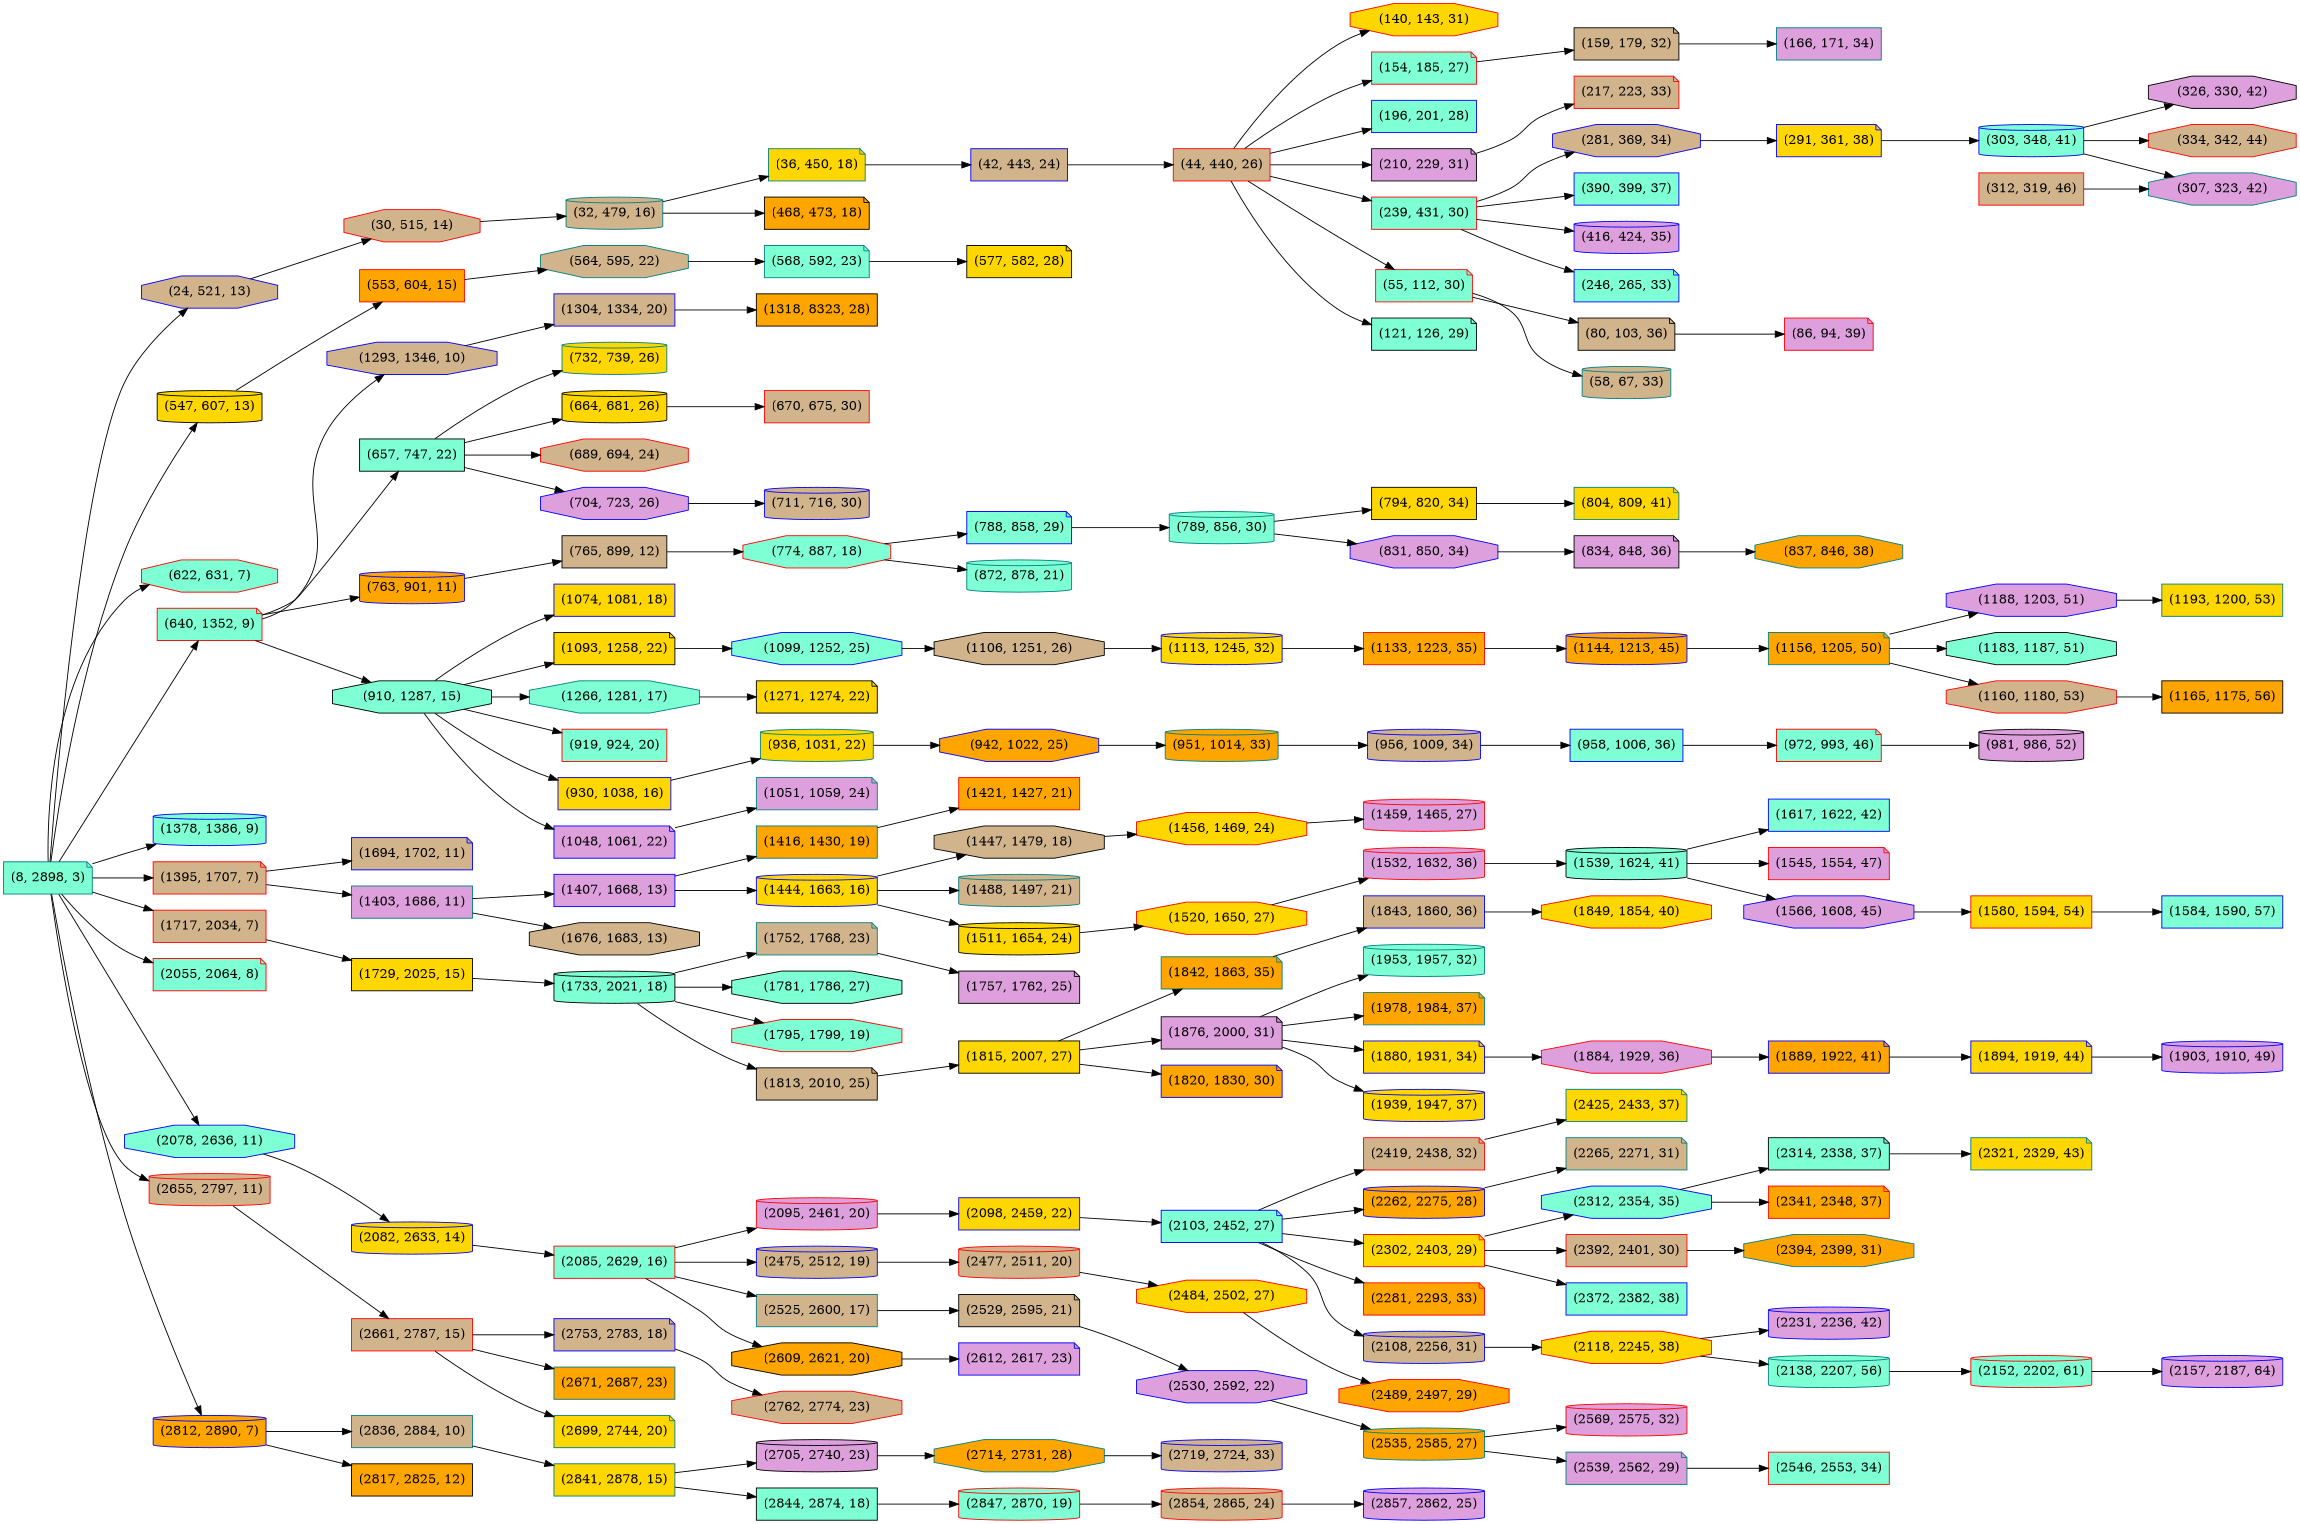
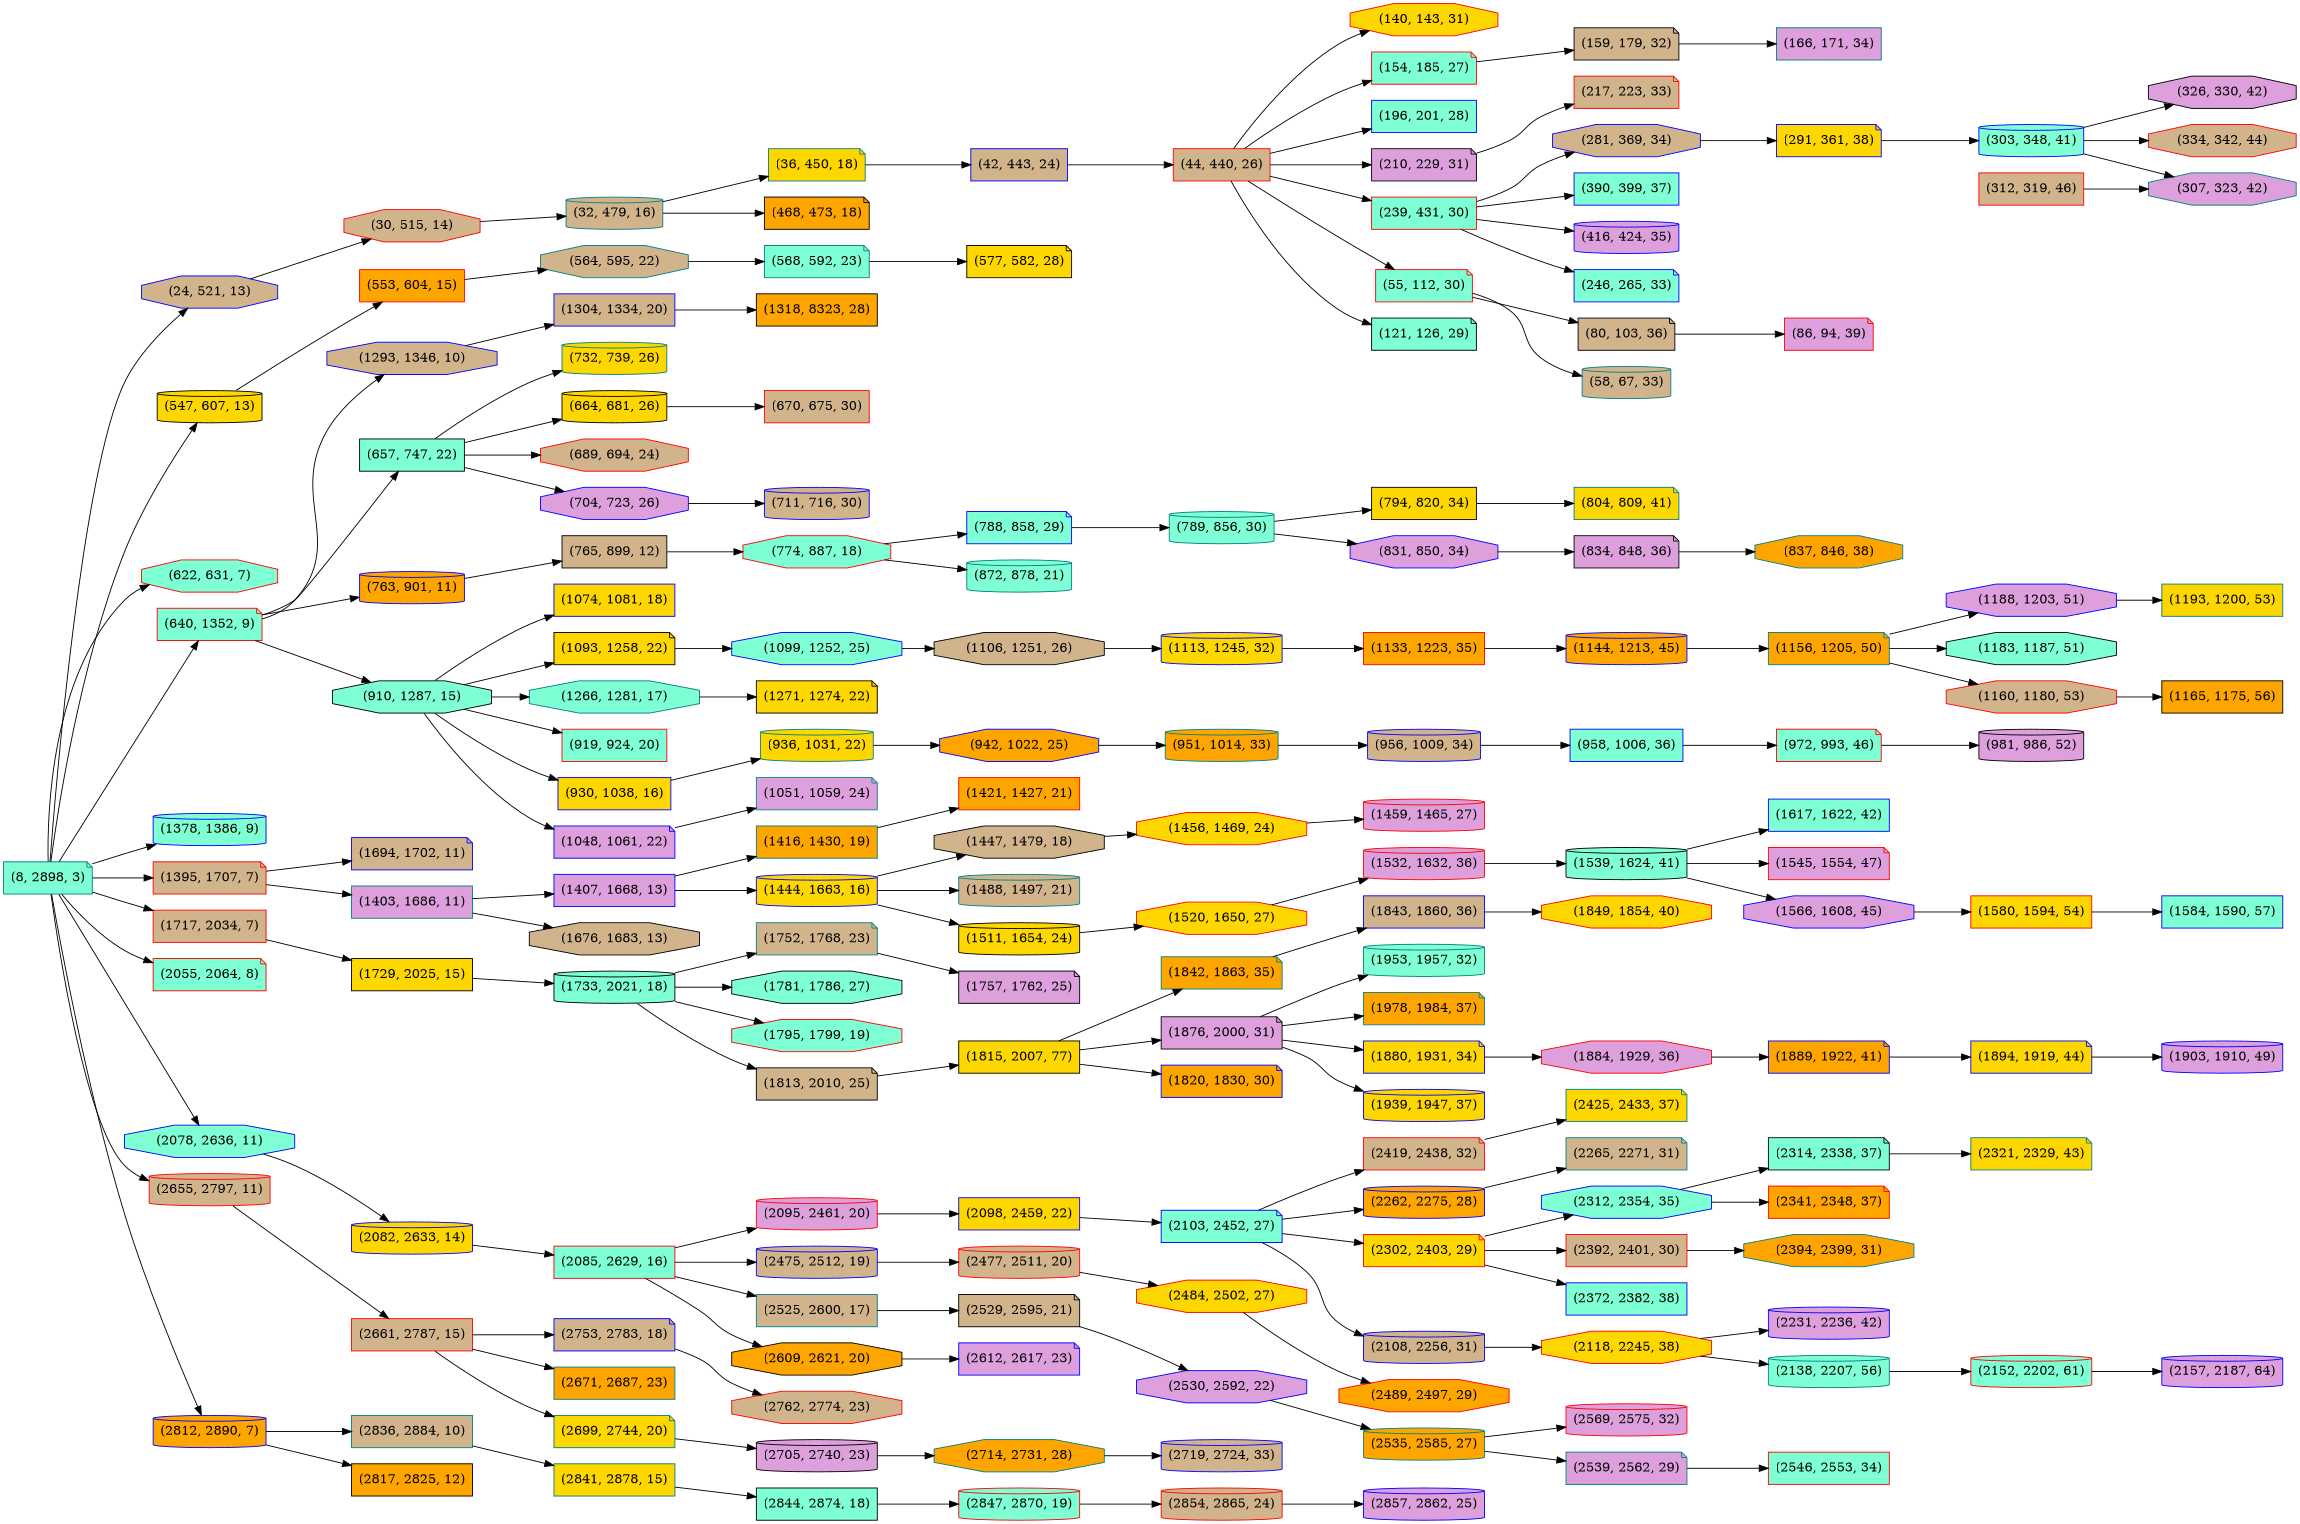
node "(1815, 2007, 27)": label "(1815, 2007, 27)" -> "(1815, 2007, 77)"
node "(2281, 2293, 33)": removed
edge "(2841, 2878, 15)" -> "(2705, 2740, 23)": now "(2699, 2744, 20)" -> "(2705, 2740, 23)"
